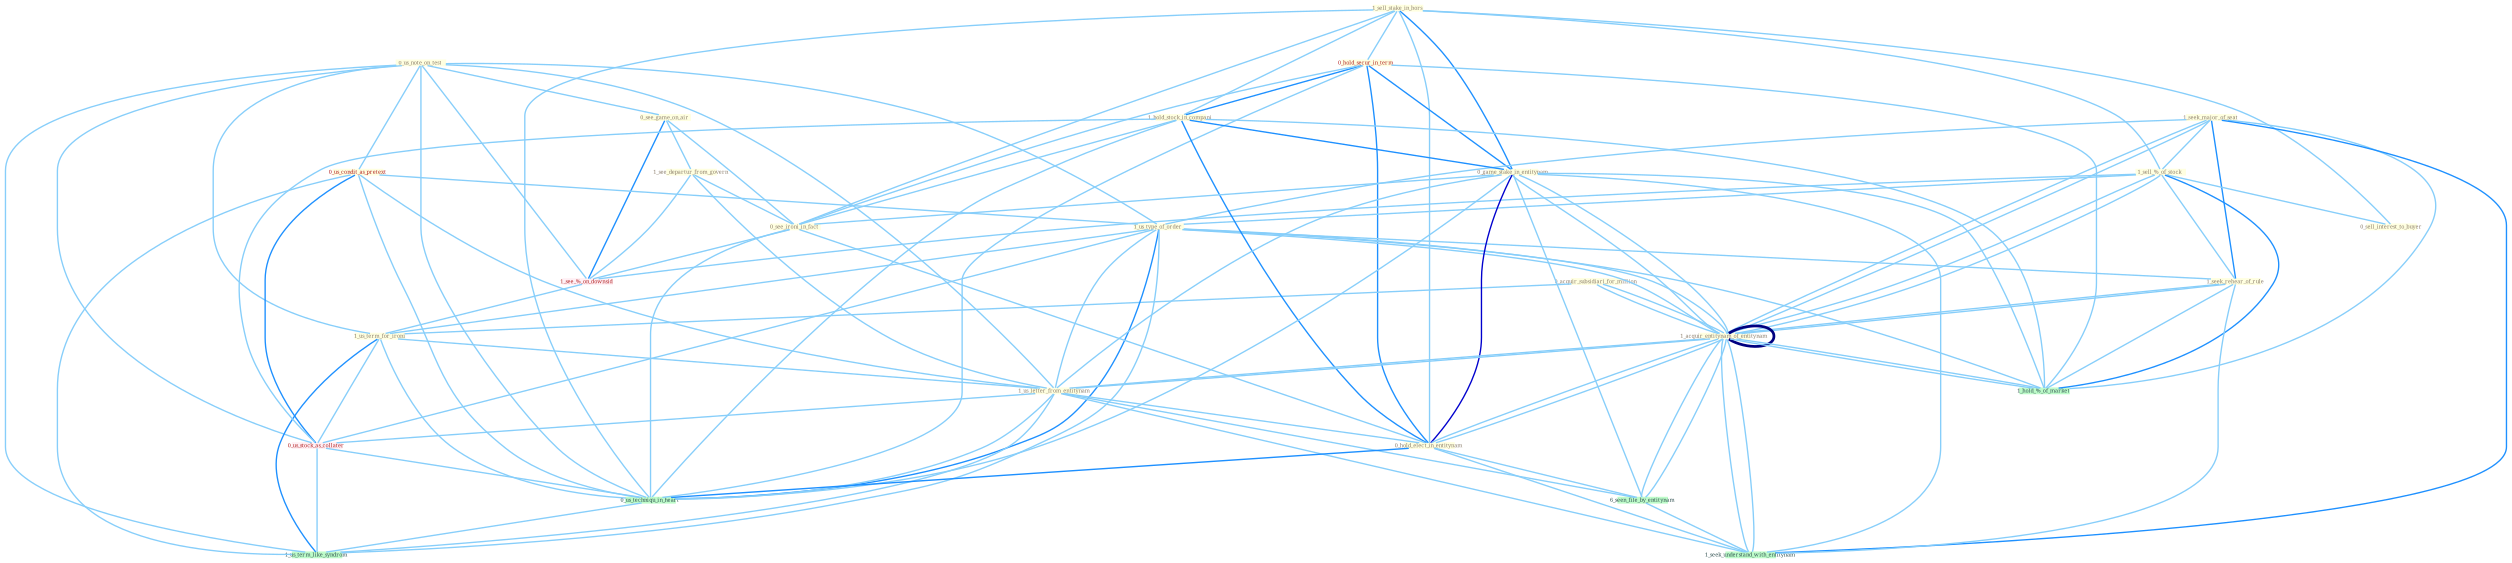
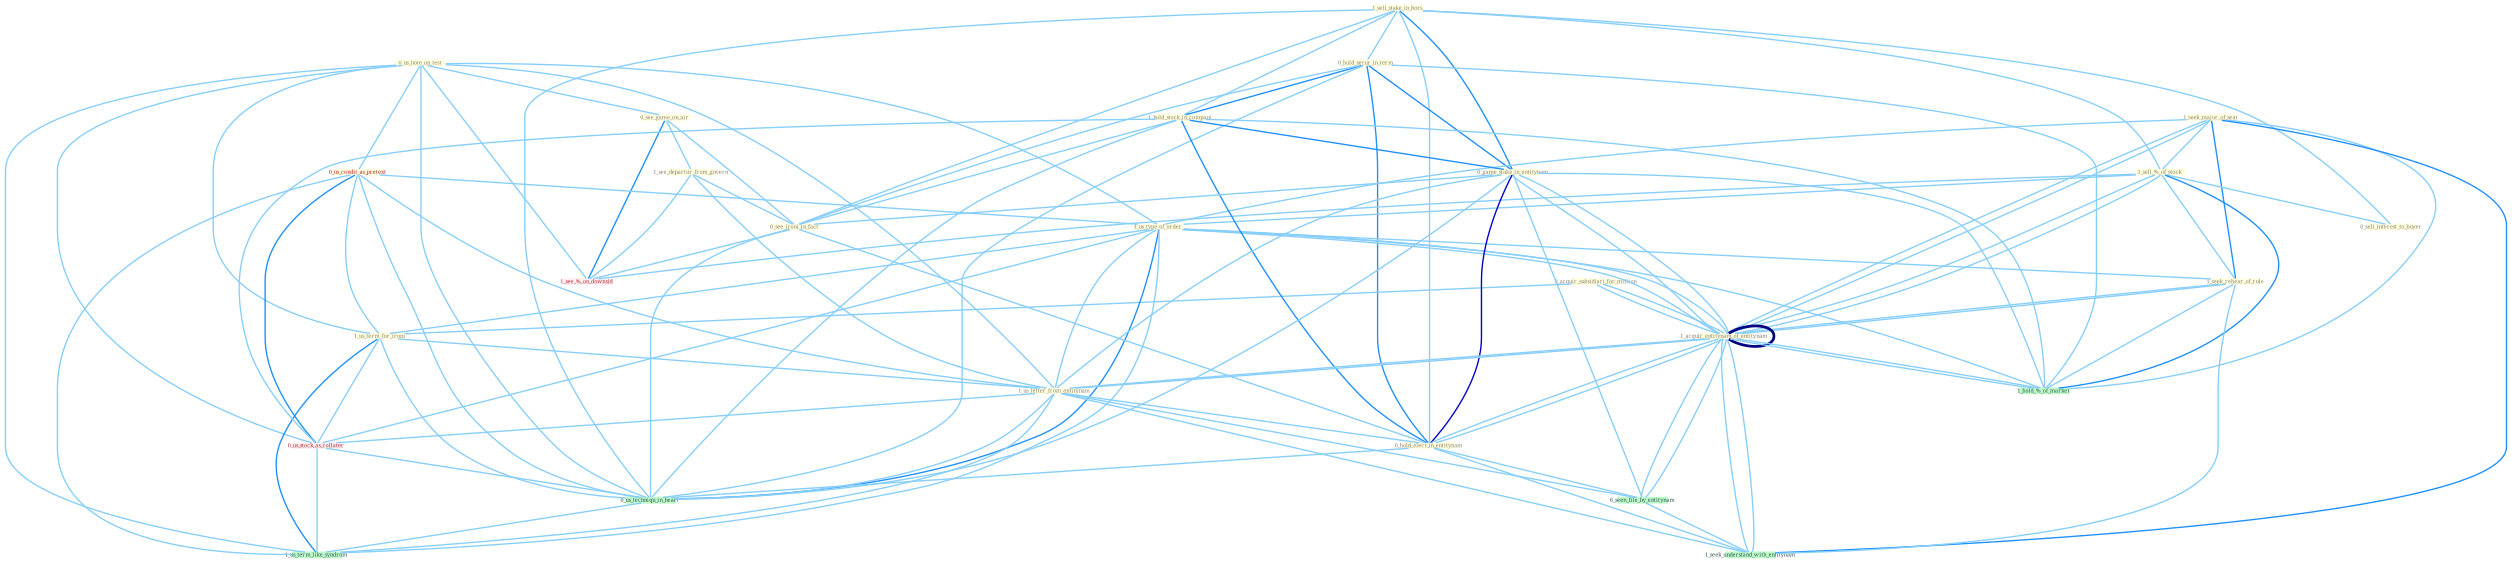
node "0_hold_secur_in_term": fontcolor #b22222 -> #8b7d6b
edge "0_game_stake_in_entitynam" -- "1_seek_understand_with_entitynam": removed
edge "1_see_%_on_downsid" -- "1_us_term_for_ironi": now "0_us_condit_as_pretext" -- "1_us_term_for_ironi"
edge "0_hold_elect_in_entitynam" -- "0_us_techniqu_in_heart": color #1e90ff -> #87cefa
